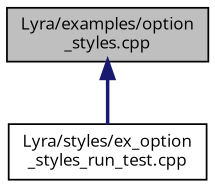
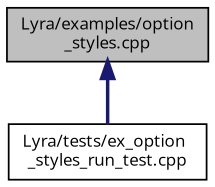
node "Lyra/styles/ex_option _styles_run_test.cpp": label "Lyra/styles/ex_option _styles_run_test.cpp" -> "Lyra/tests/ex_option _styles_run_test.cpp"
